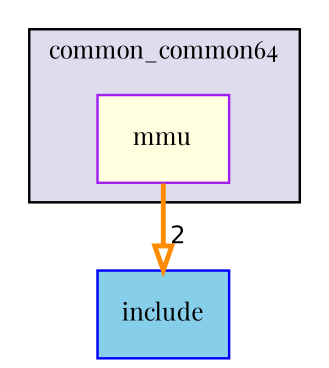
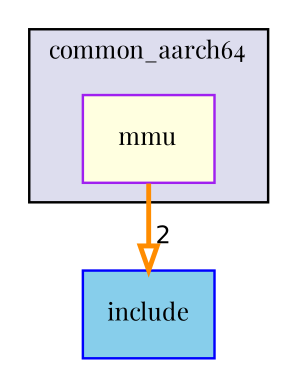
cluster "common_common64": label "common_common64" -> "common_aarch64"
